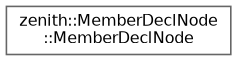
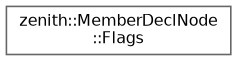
node "zenith::MemberDeclNode ::MemberDeclNode": label "zenith::MemberDeclNode ::MemberDeclNode" -> "zenith::MemberDeclNode ::Flags"
